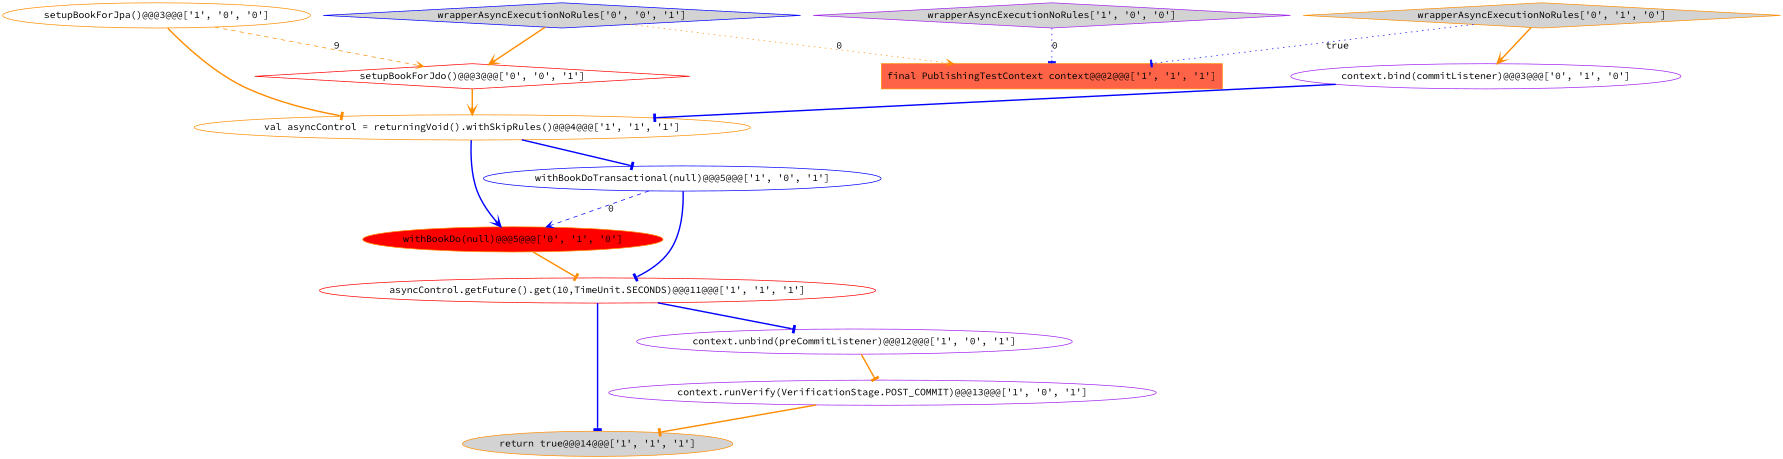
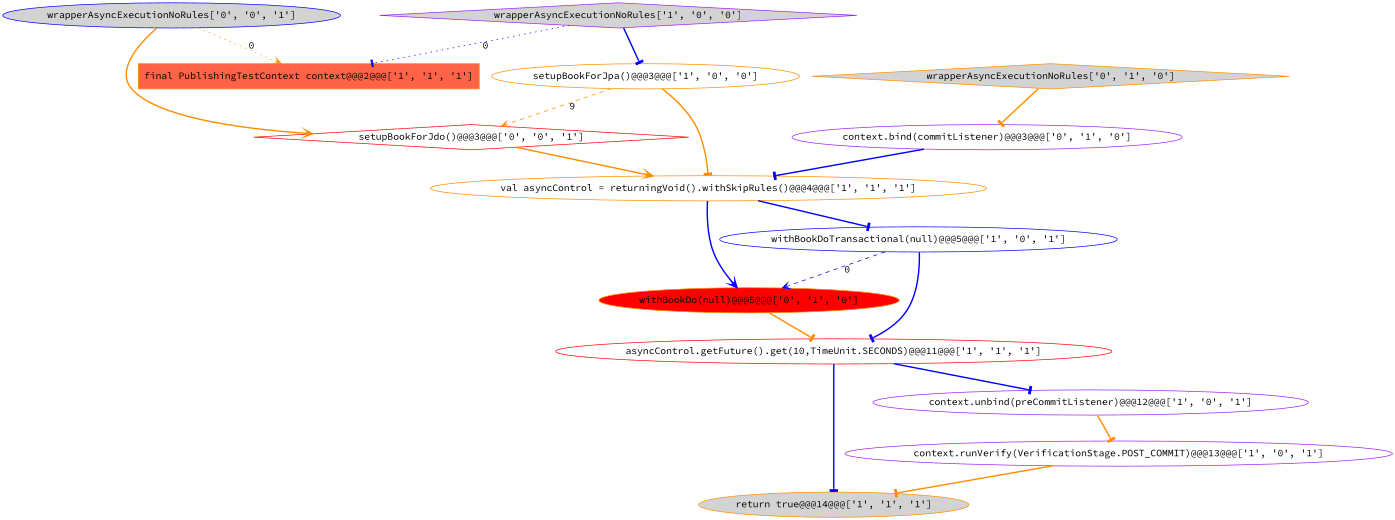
node "wrapperAsyncExecutionNoRules['0', '0', '1']": shape diamond -> ellipse
edge "wrapperAsyncExecutionNoRules['0', '1', '0']" -> "context.bind(commitListener)@@@3@@@['0', '1', '0']": arrowhead vee -> tee
edge "wrapperAsyncExecutionNoRules['1', '0', '0']" -> "setupBookForJpa()@@@3@@@['1', '0', '0']": added
edge "wrapperAsyncExecutionNoRules['0', '1', '0']" -> "final PublishingTestContext context@@@2@@@['1', '1', '1']": removed, label "true"
